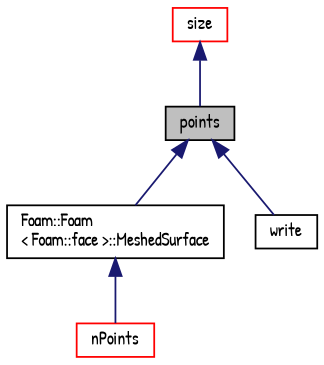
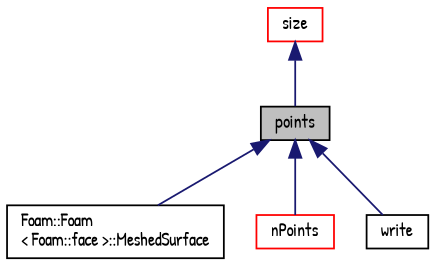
edge "nPoints" -> "Foam::Foam < Foam::face >::MeshedSurface": now "nPoints" -> "points"
